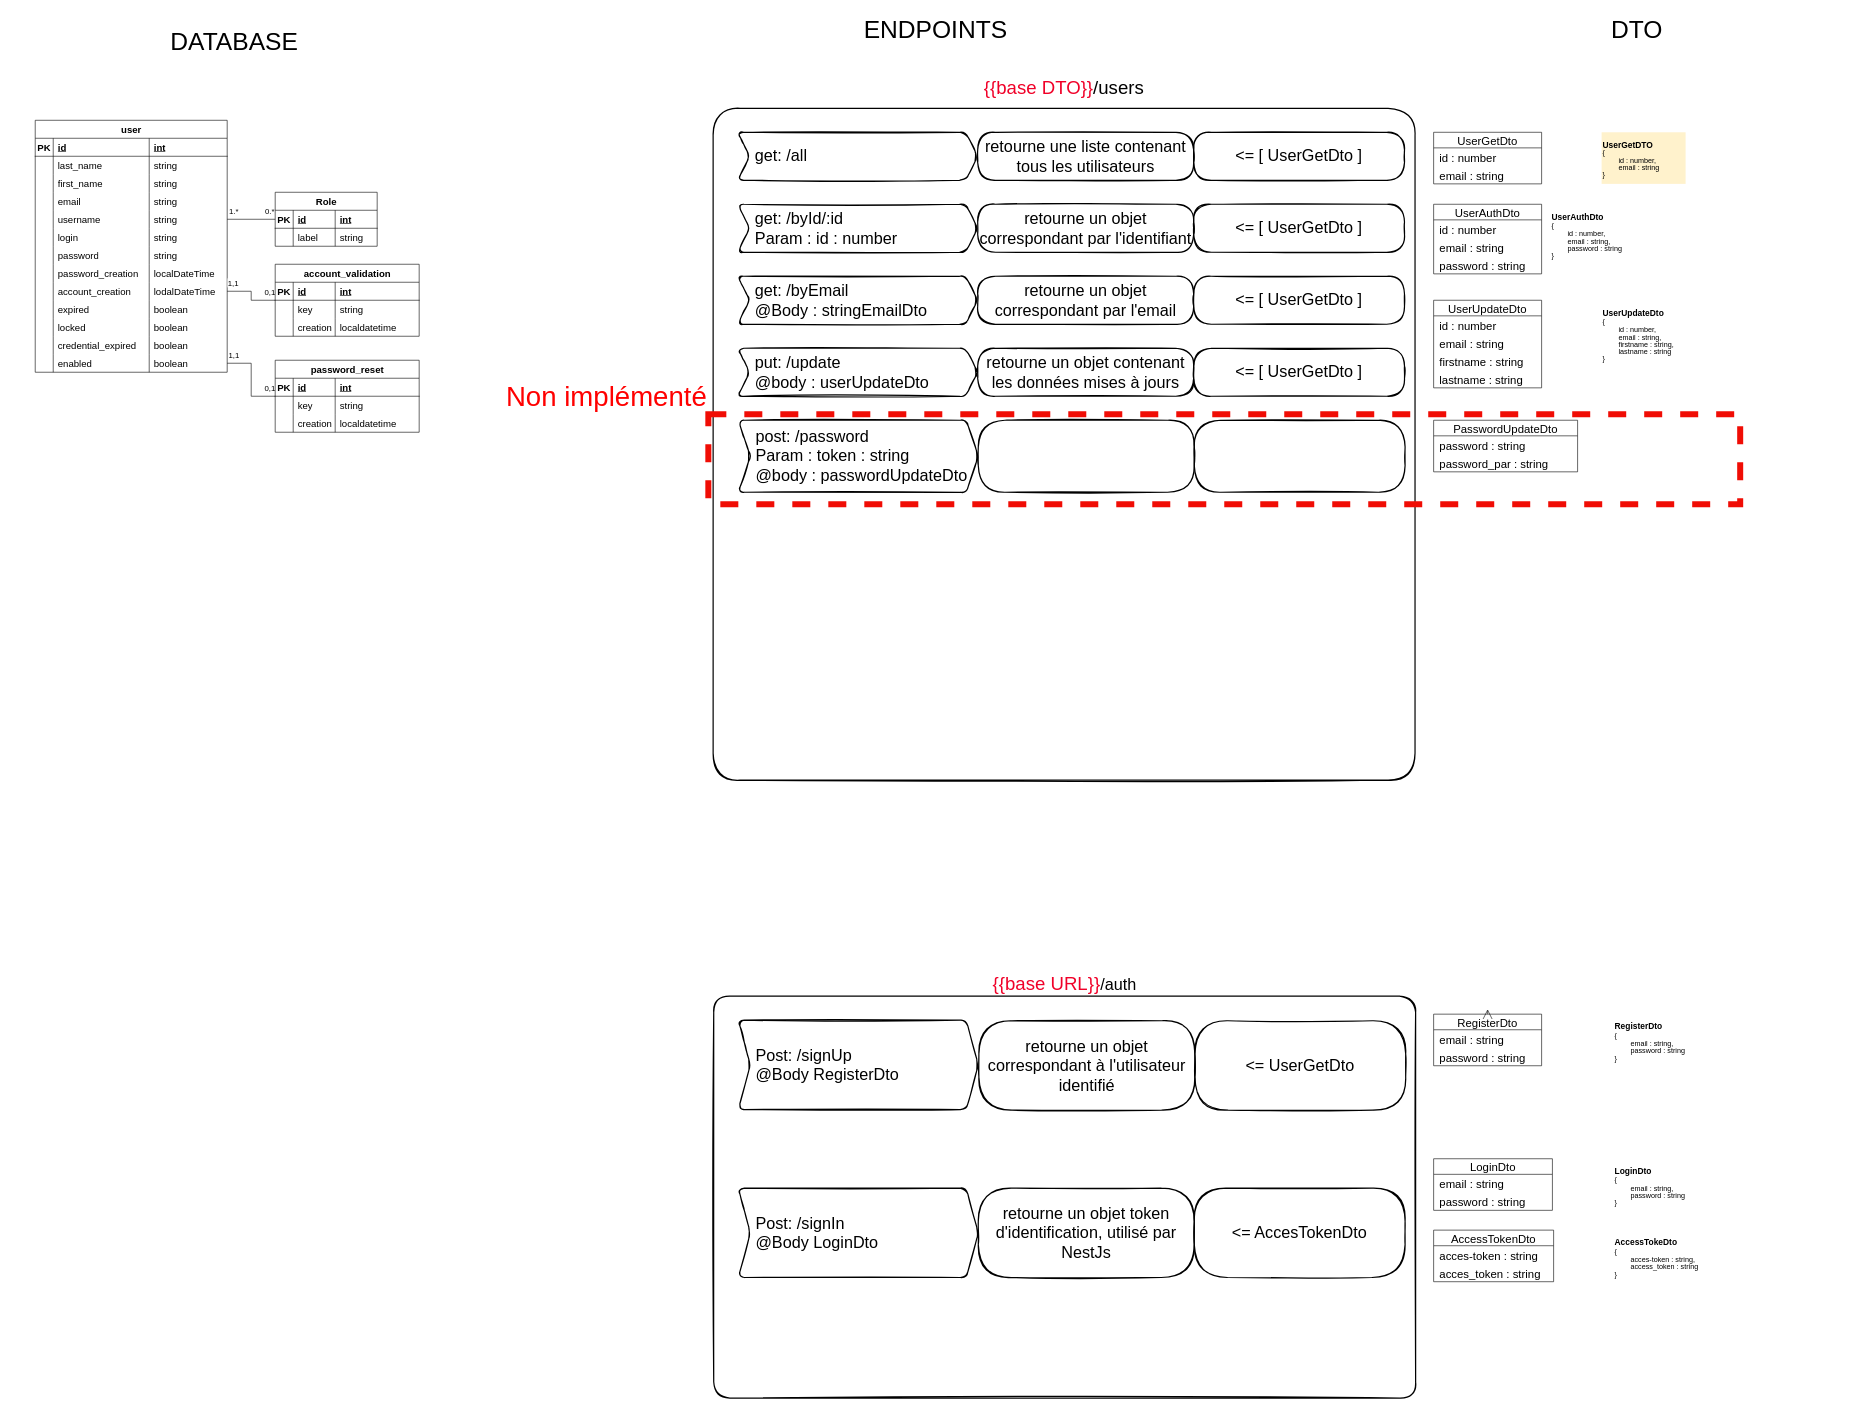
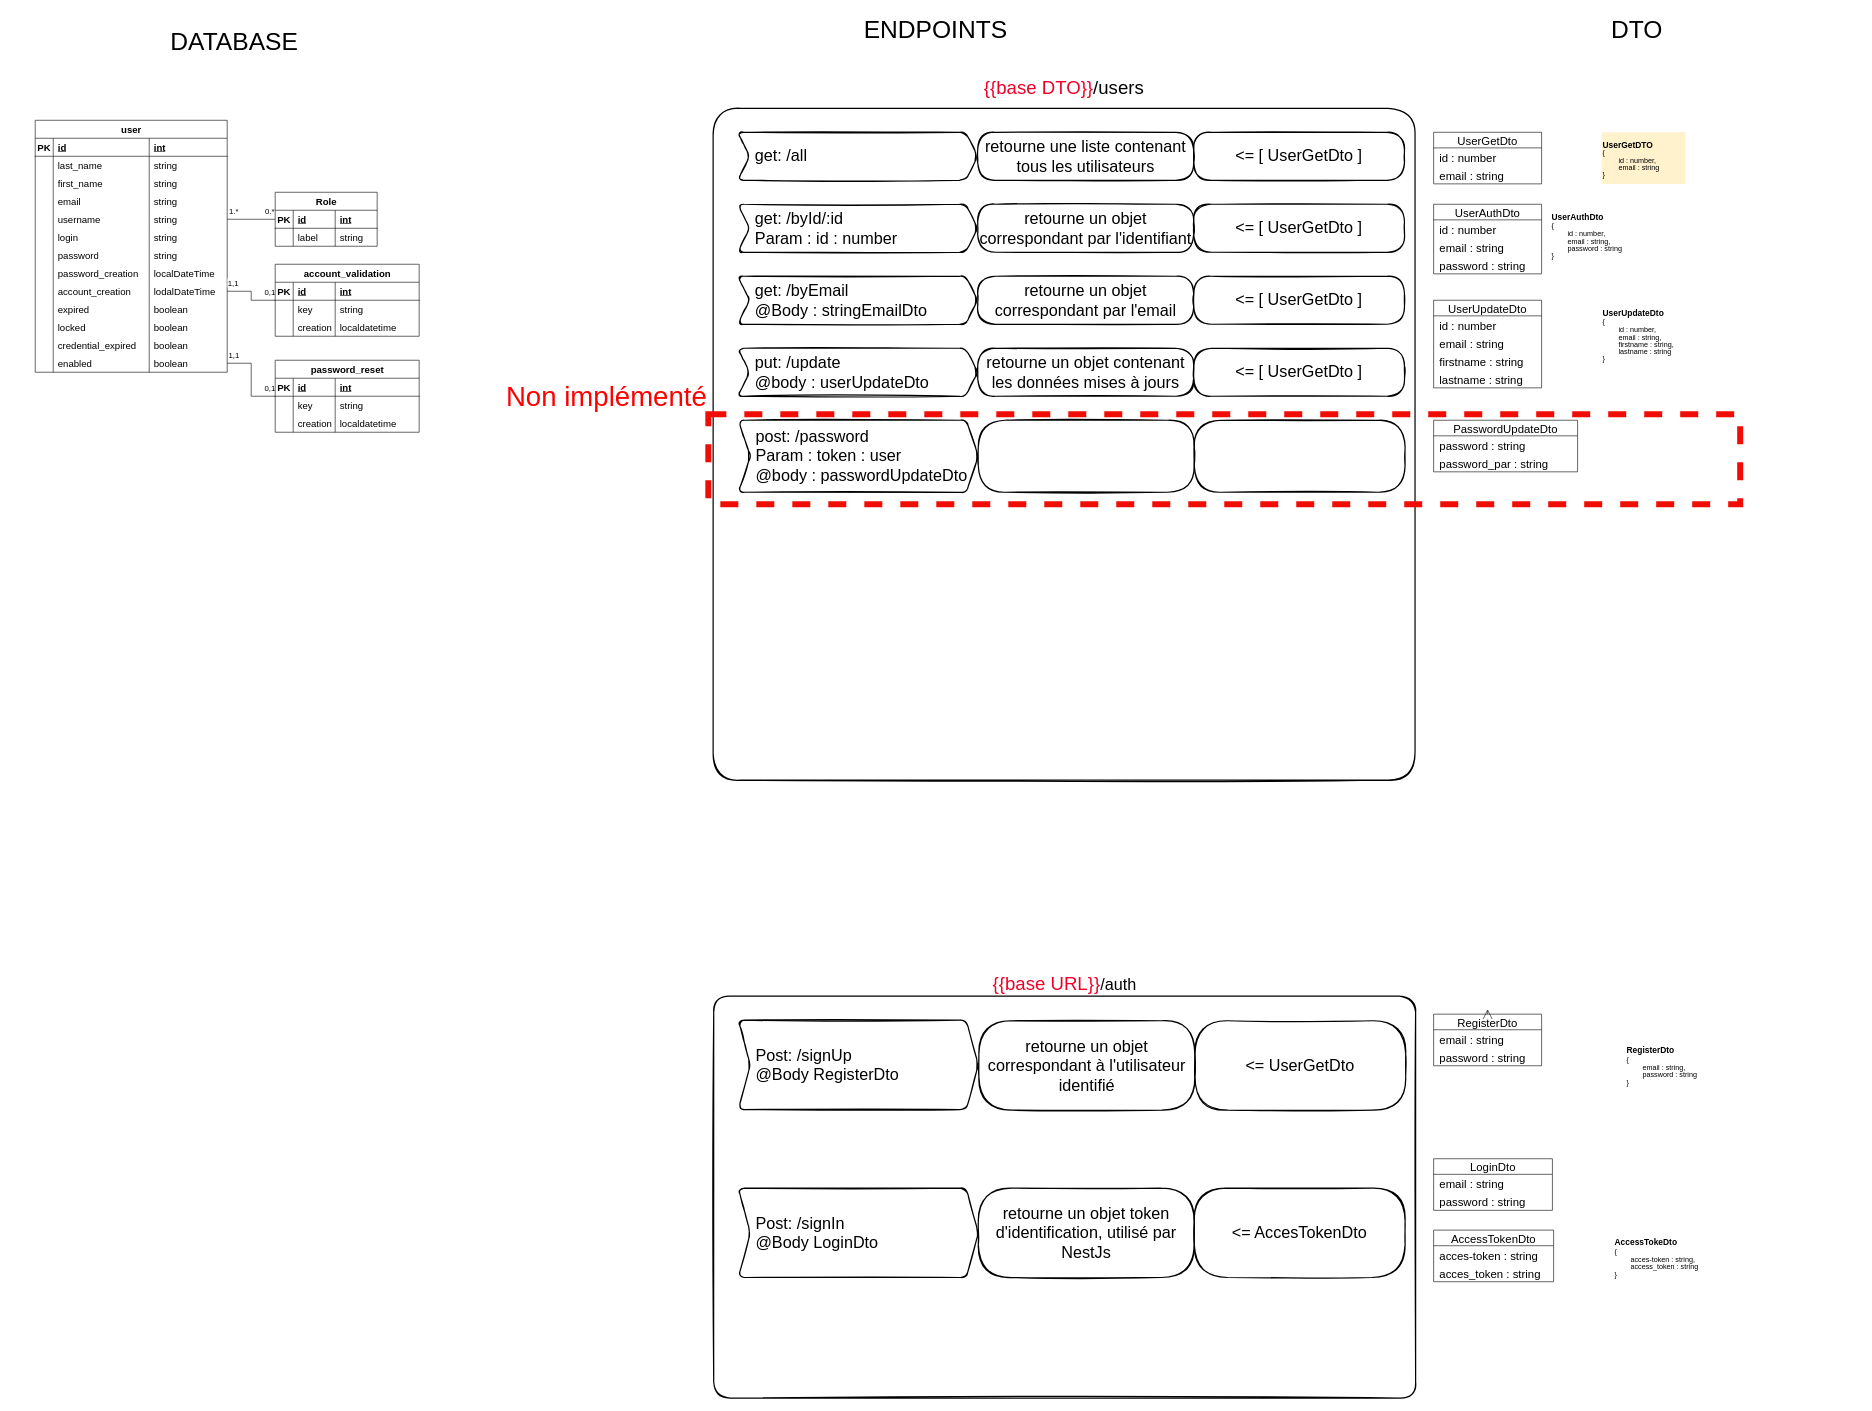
node "post: /password Param : token : string @body : passwordUpdateDto": label "post: /password Param : token : string @body : passwordUpdateDto" -> "post: /password Param : token : user @body : passwordUpdateDto"
node "RegisterDto{ email : string, password : string }": moved (1656, 1041) -> (1668, 1065)
node "LoginDto{ email : string, password : string }": removed
